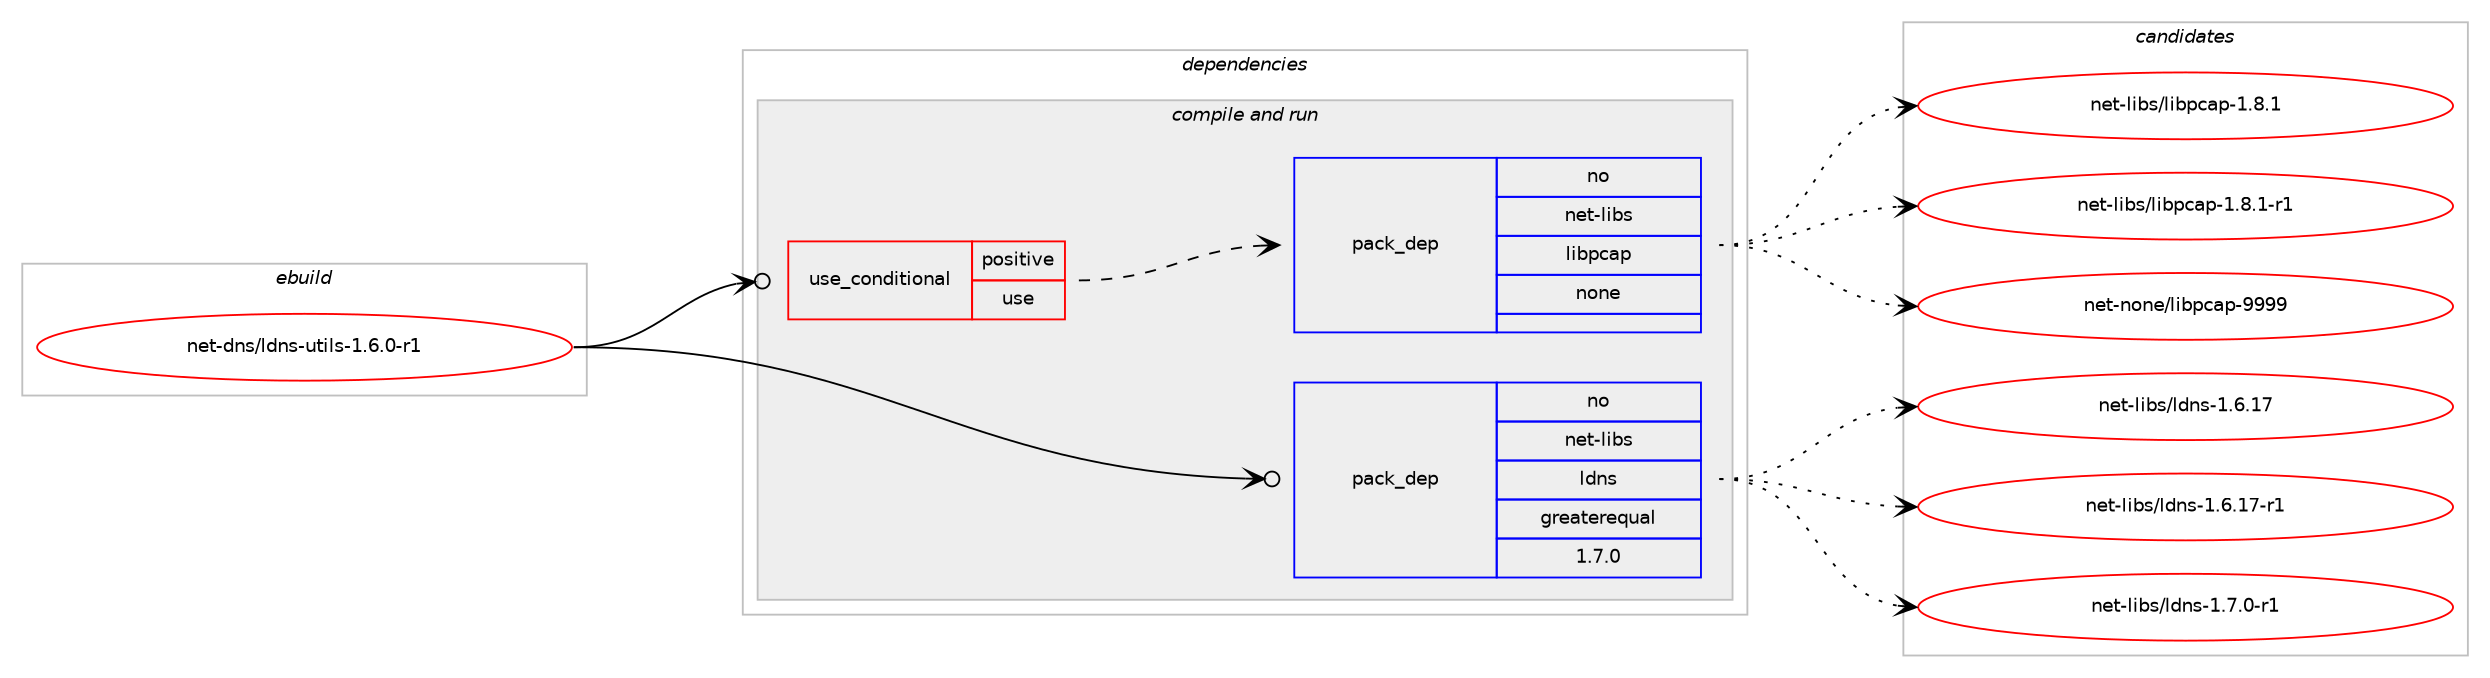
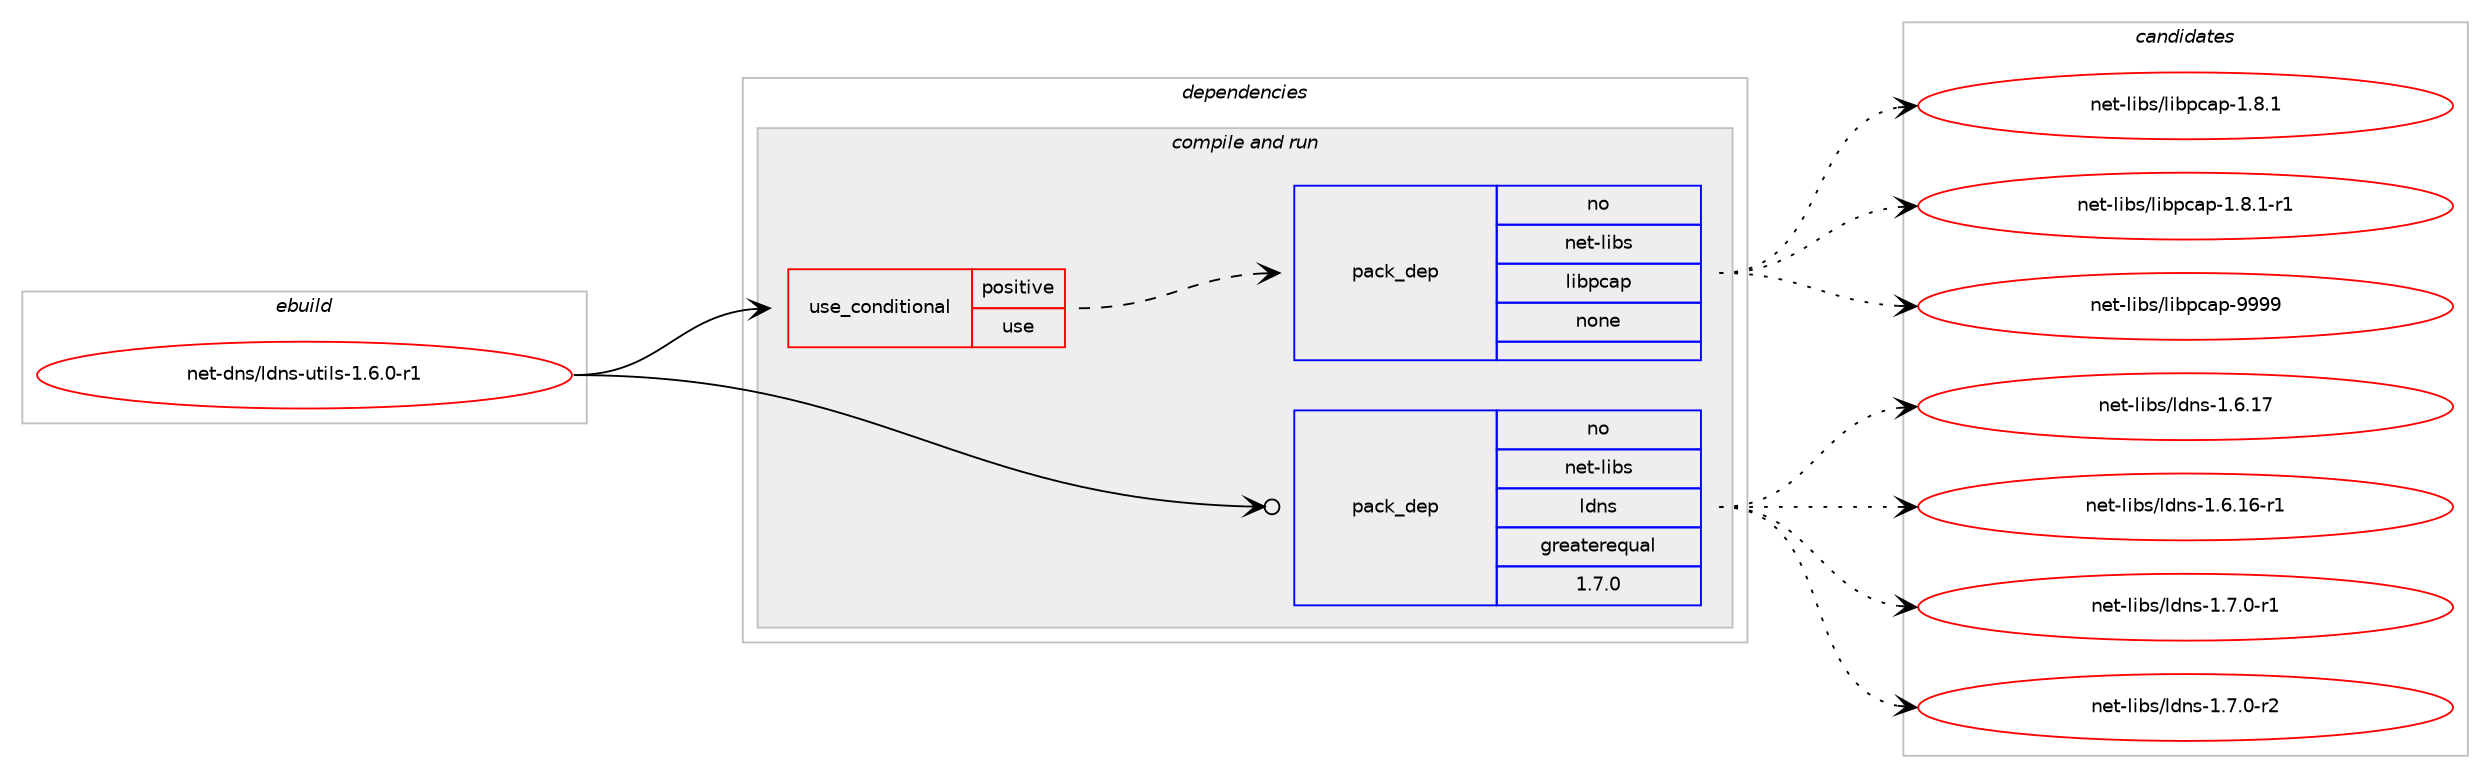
node "net-none/libpcap-9999": label "net-none/libpcap-9999" -> "net-libs/libpcap-9999"
edge "net-dns/ldns-utils-1.6.0-r1" -> "use_conditional": arrowhead odotvee -> vee
node "net-libs/ldns-1.6.17-r1": label "net-libs/ldns-1.6.17-r1" -> "net-libs/ldns-1.6.16-r1"
node "net-libs/ldns-1.7.0-r2": added
